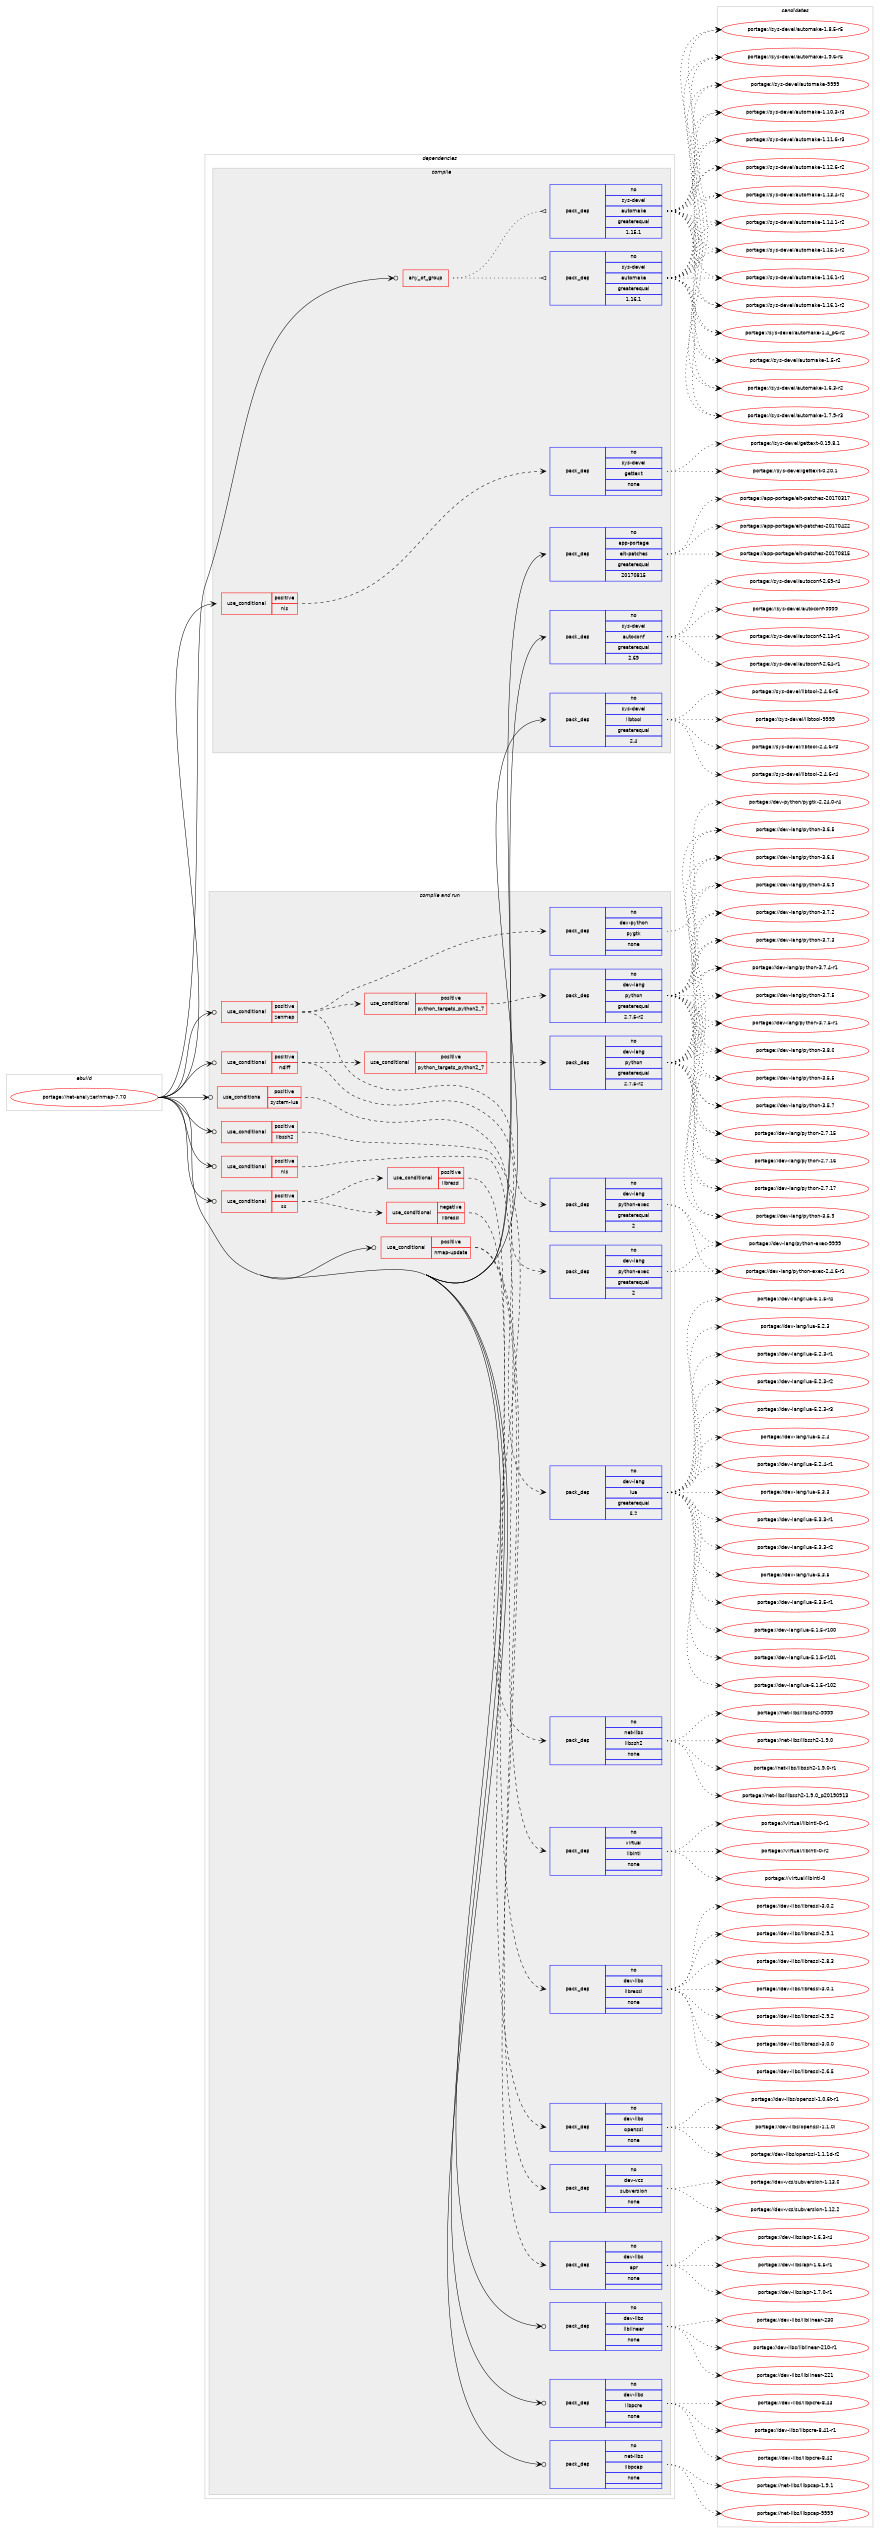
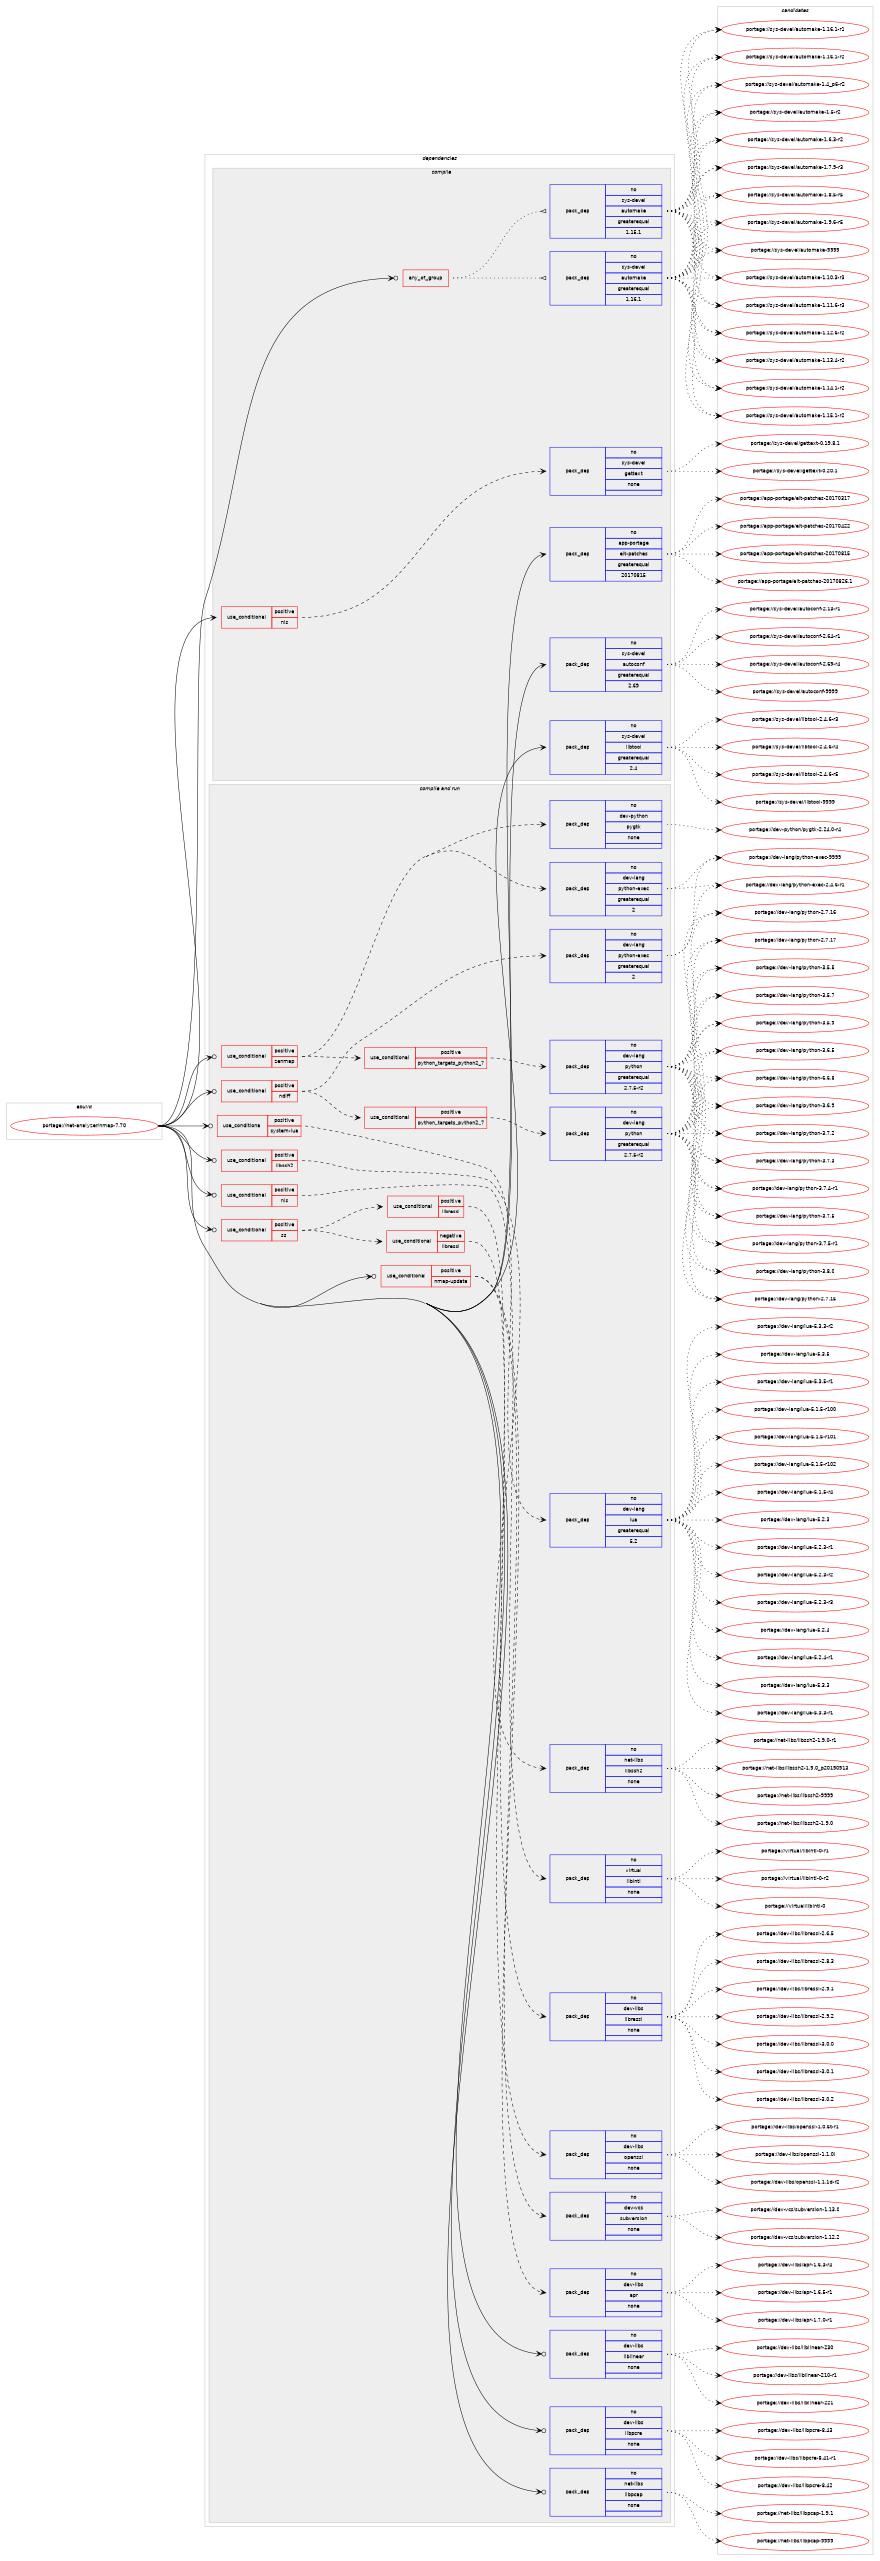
node "portage://app-portage/elt-patches-20170826.1": added
node "portage://dev-lang/python-3.6.8": label "portage://dev-lang/python-3.6.8" -> "portage://dev-lang/python-6.6.8"
